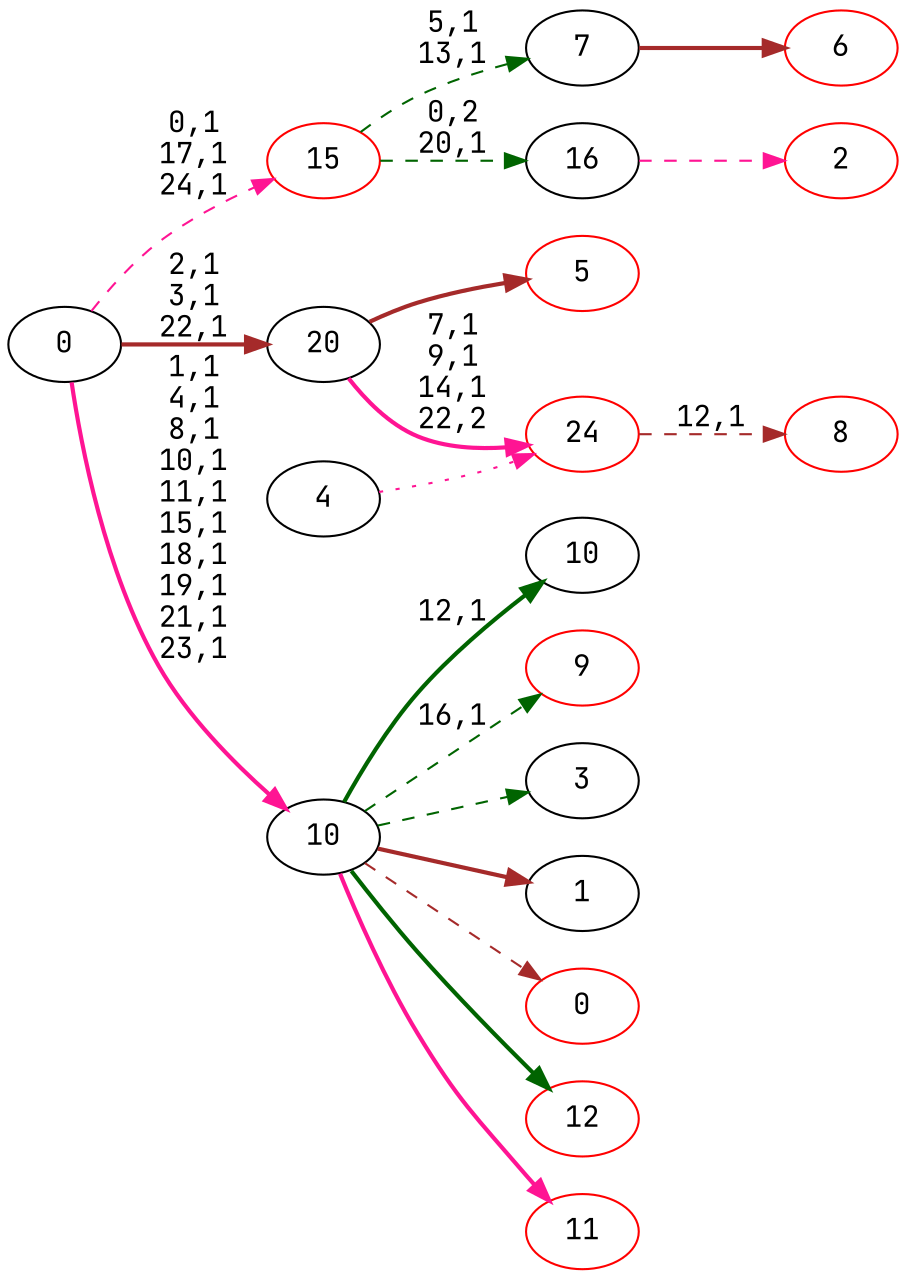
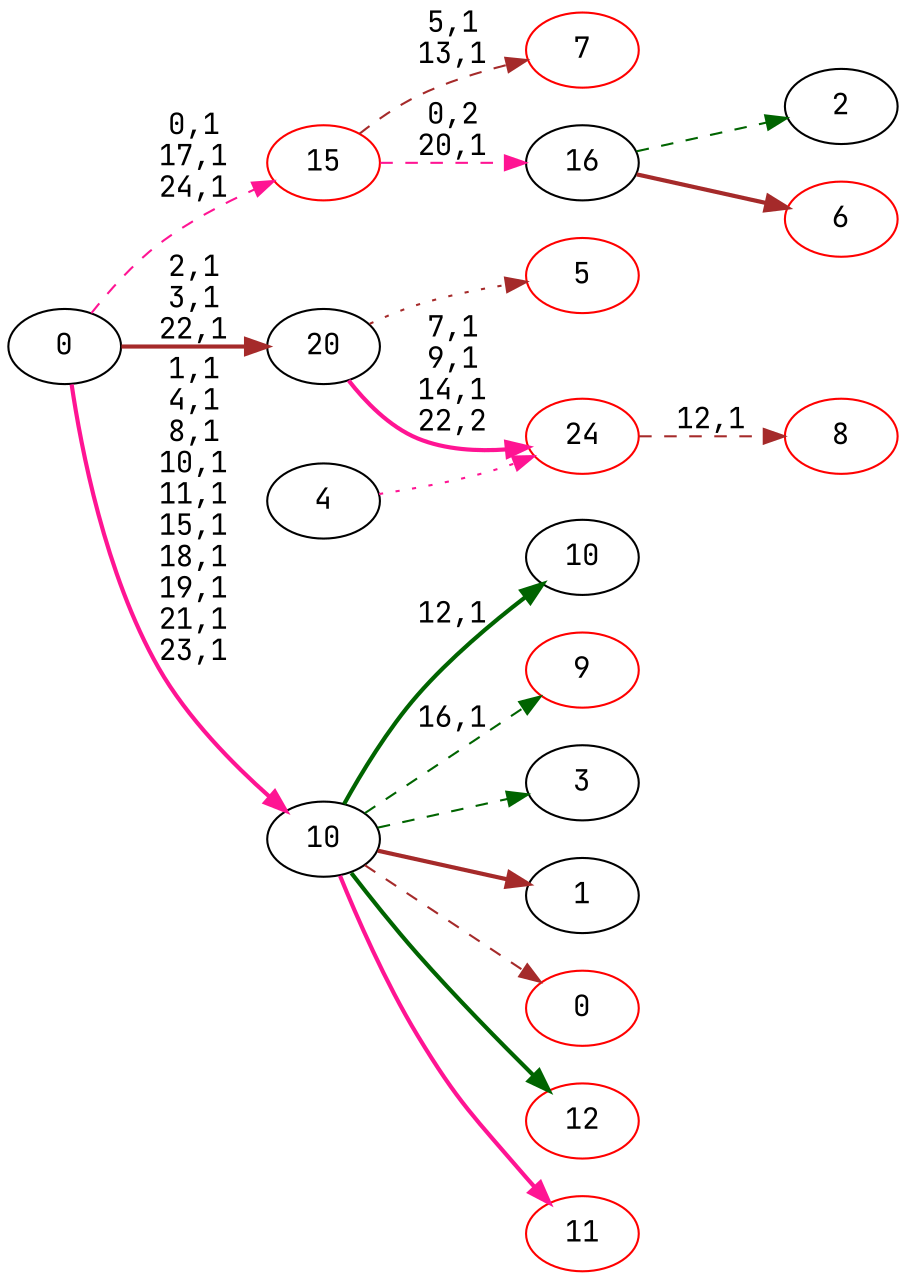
node "7": color black -> red
edge "7" -> "6": now "16" -> "6"
edge "15" -> "7": color darkgreen -> brown
edge "15" -> "16": color darkgreen -> deeppink
edge "16" -> "2": color deeppink -> darkgreen
node "2": color red -> black
edge "20" -> "5": style bold -> dotted
